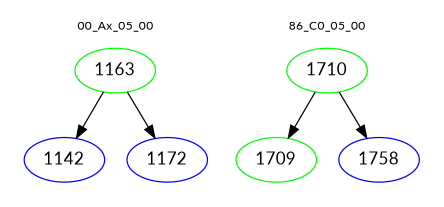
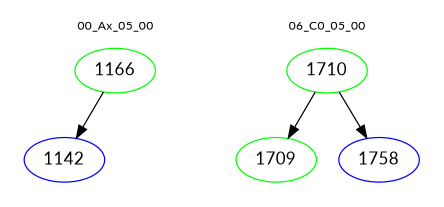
cluster "86_C0_05_00": label "86_C0_05_00" -> "06_C0_05_00"
node "1163": label "1163" -> "1166"
node "1172": removed
